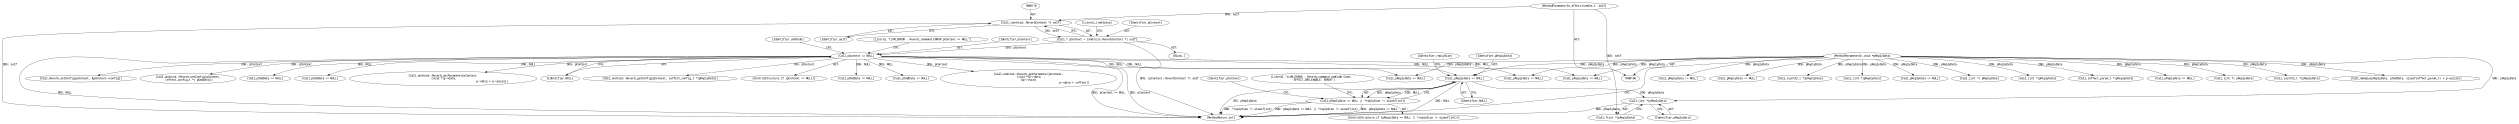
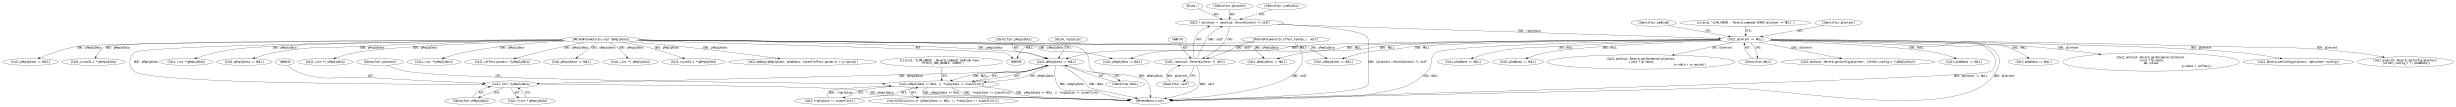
node "(Literal,LvmStatus)": label "(Literal,LvmStatus)" -> "(Identifier,LvmStatus)"
edge "(Identifier,self)" -> "(Call,(android::ReverbContext *) self)": label "AST: " -> "DDG: pContext"
edge "(MethodParameterIn,effect_handle_t  self)" -> "1000106": label "AST: " -> "NULL: "
edge "(Call,* pContext = (android::ReverbContext *) self)" -> "(Block,)": reversed
edge "(Call,* pContext = (android::ReverbContext *) self)" -> "(Call,pContext == NULL)": label "DDG: pContext" -> "DDG: replySize"
node "(Identifier,replySize)": label "(Identifier,replySize)" -> "(Block,replySize)"
edge "(MethodParameterIn,effect_handle_t  self)" -> "(Call,*(int *)pReplyData)": now "(MethodParameterIn,effect_handle_t  self)" -> "(MethodReturn,int)"
node "1000433": added
node "(ControlStructure,if (pContext == NULL))": removed
node "(Call,pReplyData != NULL)": removed
edge "(MethodParameterIn,void *pReplyData)" -> "(MethodReturn,int)": label "CFG: " -> "DDG: pReplyData"
node "(Call,*replySize != sizeof(int))": added
